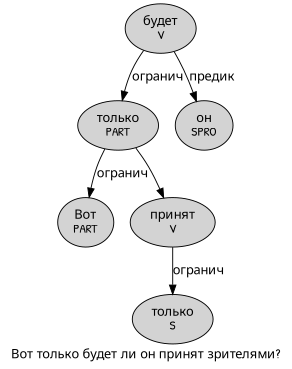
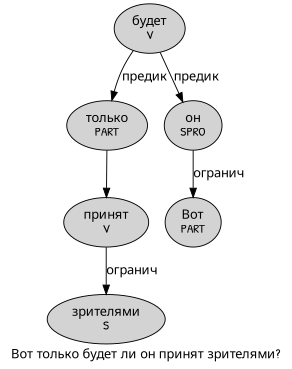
edge "будет V" -> "только PART": label "огранич" -> "предик"
edge "только PART" -> "Вот PART": now "он SPRO" -> "Вот PART"
node "только S": label "только S" -> "зрителями S"
